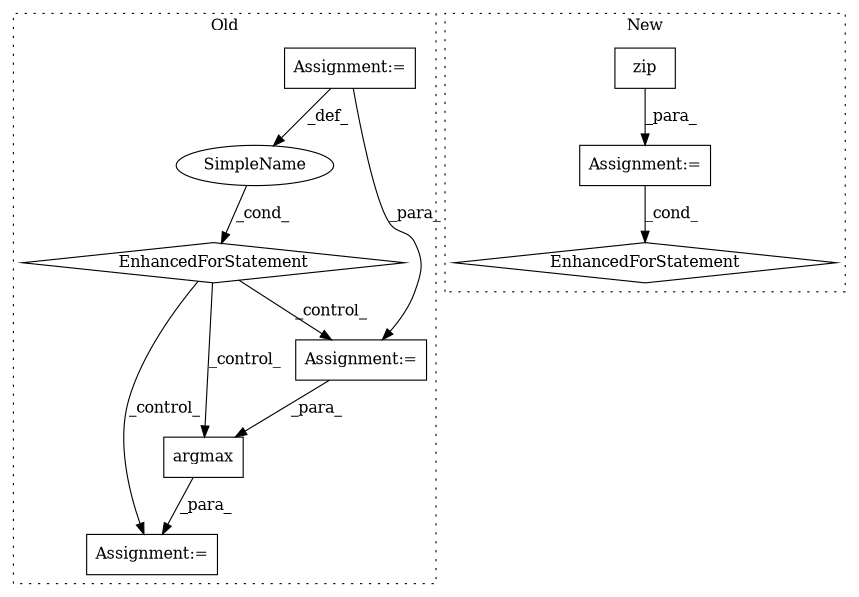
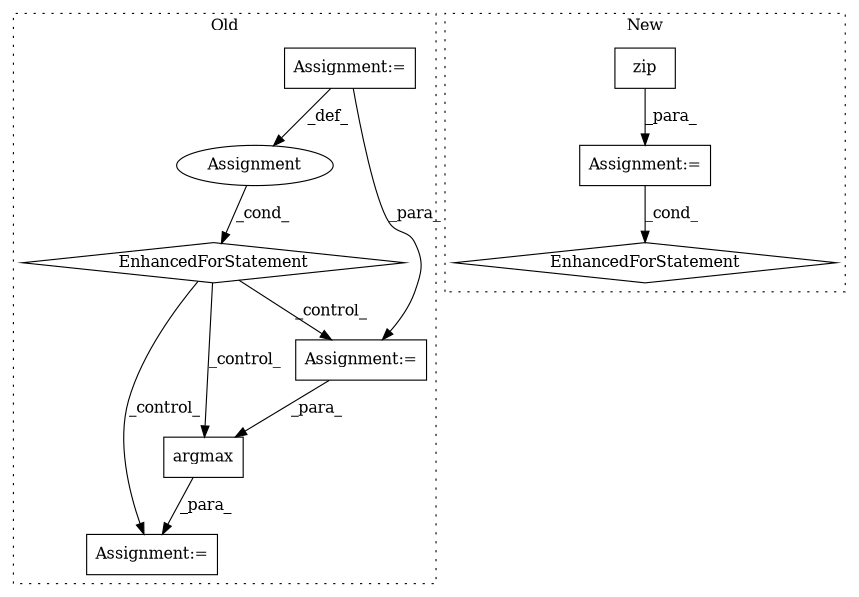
node "SimpleName": label "SimpleName" -> "Assignment"
